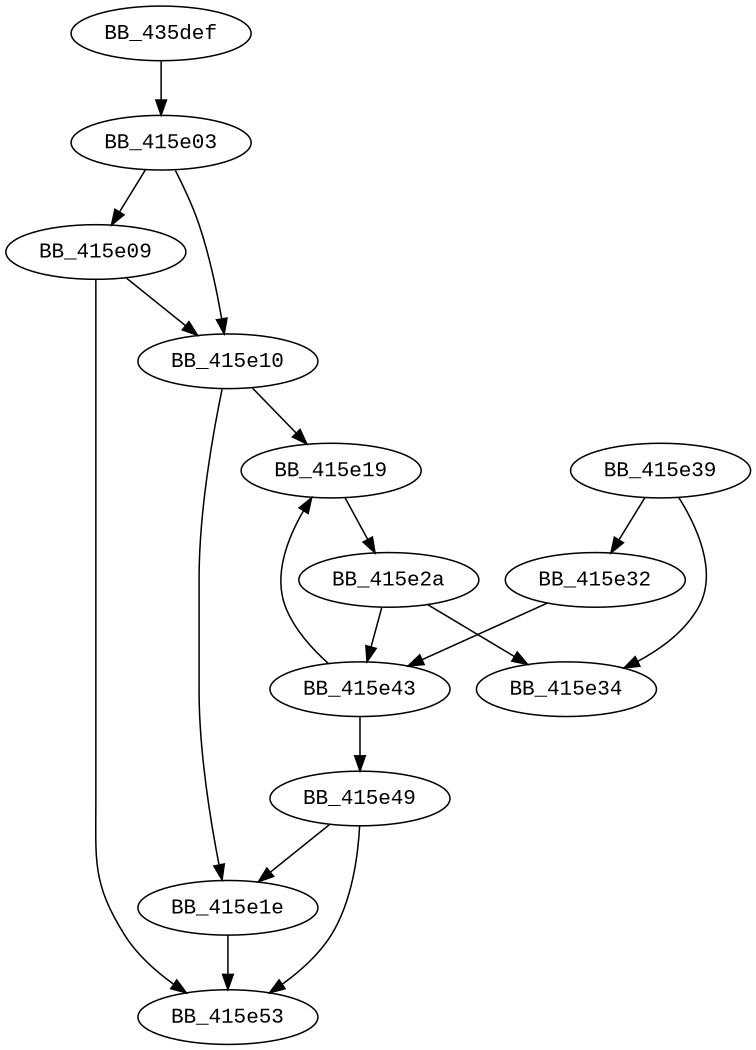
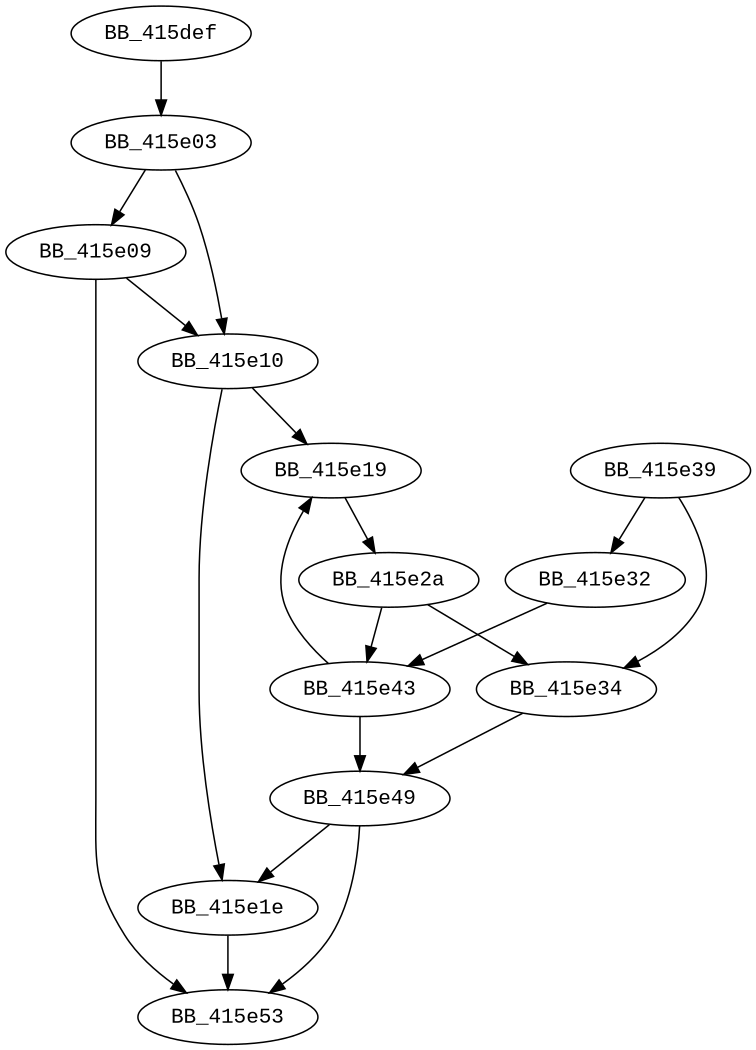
node "BB_435def": label "BB_435def" -> "BB_415def"
edge "BB_415e34" -> "BB_415e49": added
